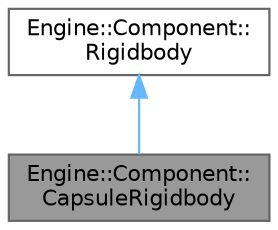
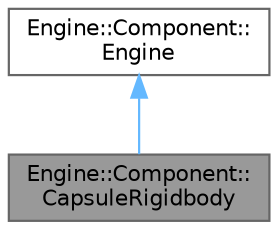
node "Engine::Component:: Rigidbody": label "Engine::Component:: Rigidbody" -> "Engine::Component:: Engine"
